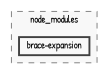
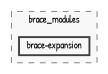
cluster "node_modules": label "node_modules" -> "brace_modules"
